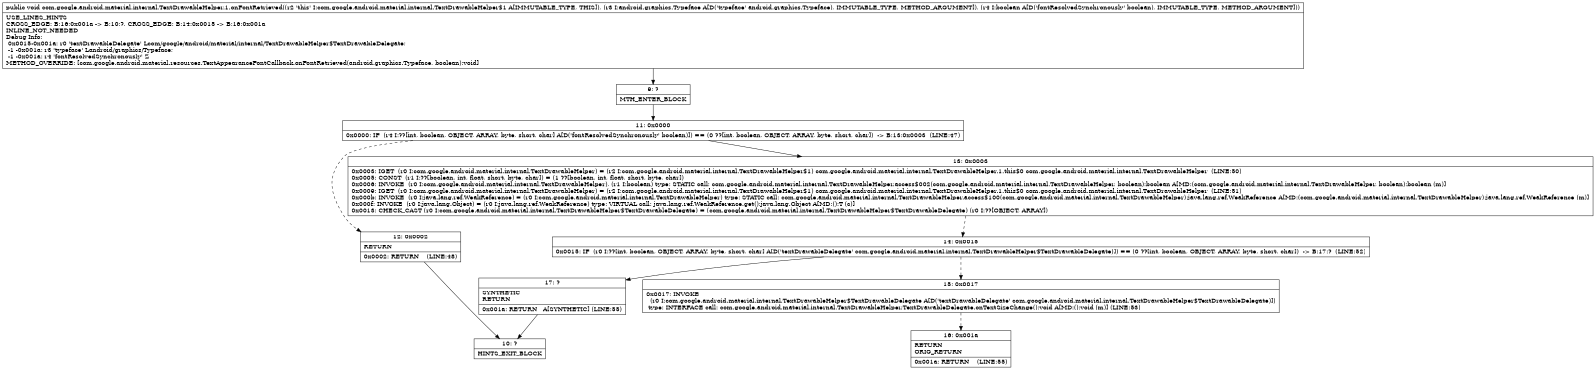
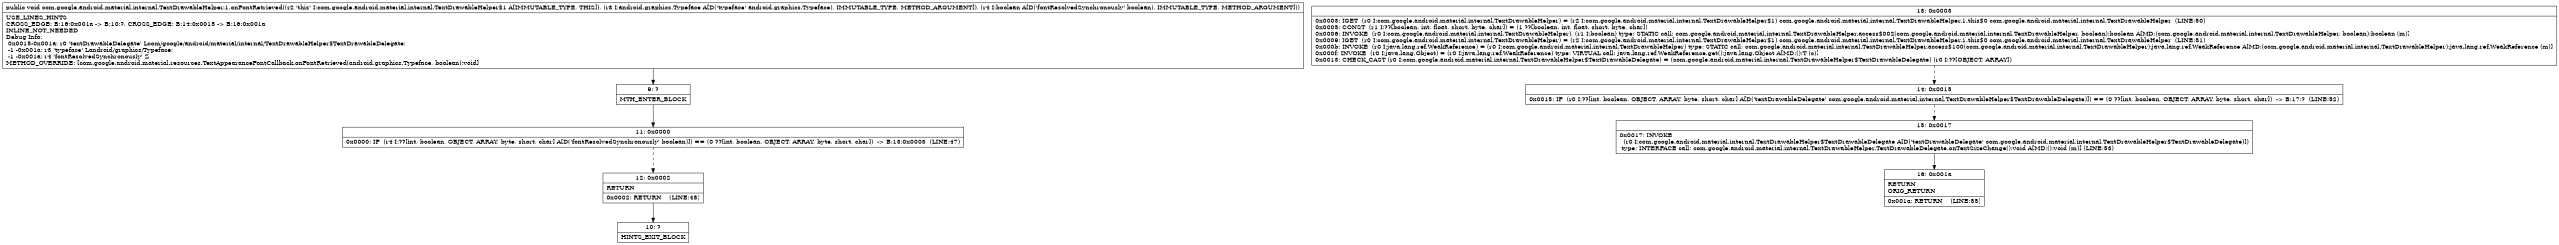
edge "11: 0x0000" -> "13: 0x0003": removed
node "17: ?": removed
edge "15: 0x0017" -> "16: 0x001a": style dashed -> solid
